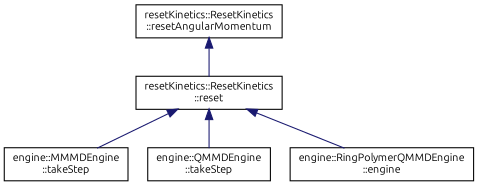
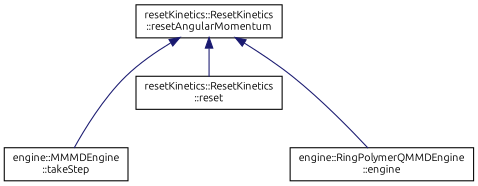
edge "engine::MMMDEngine ::takeStep" -> "resetKinetics::ResetKinetics ::reset": now "engine::MMMDEngine ::takeStep" -> "resetKinetics::ResetKinetics ::resetAngularMomentum"
edge "engine::RingPolymerQMMDEngine ::engine" -> "resetKinetics::ResetKinetics ::reset": now "engine::RingPolymerQMMDEngine ::engine" -> "resetKinetics::ResetKinetics ::resetAngularMomentum"
node "engine::QMMDEngine ::takeStep": removed
